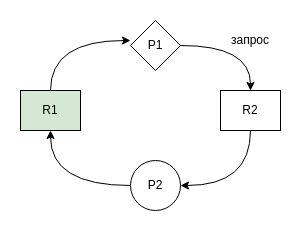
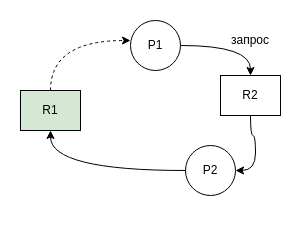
node "P1": shape diamond -> ellipse
edge "R1" -> "P1": style solid -> dashed
node "R2": moved (251, 111) -> (251, 96)
node "P2": moved (156, 186) -> (211, 171)
